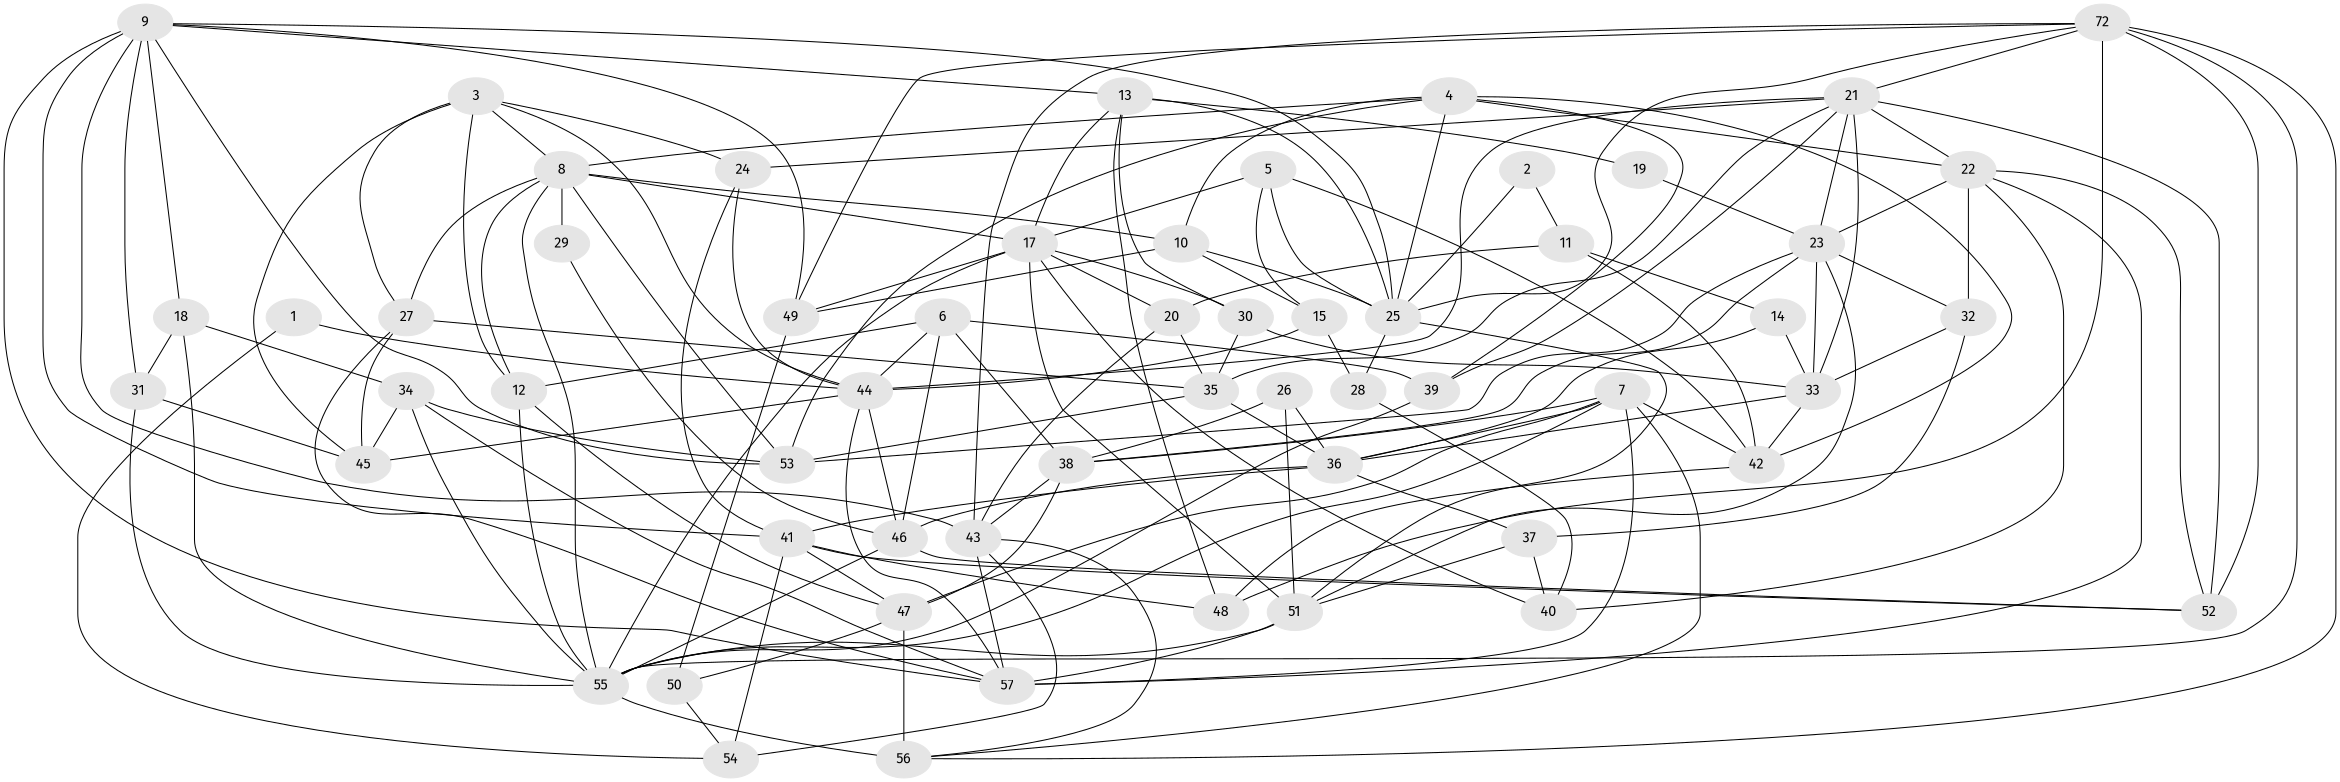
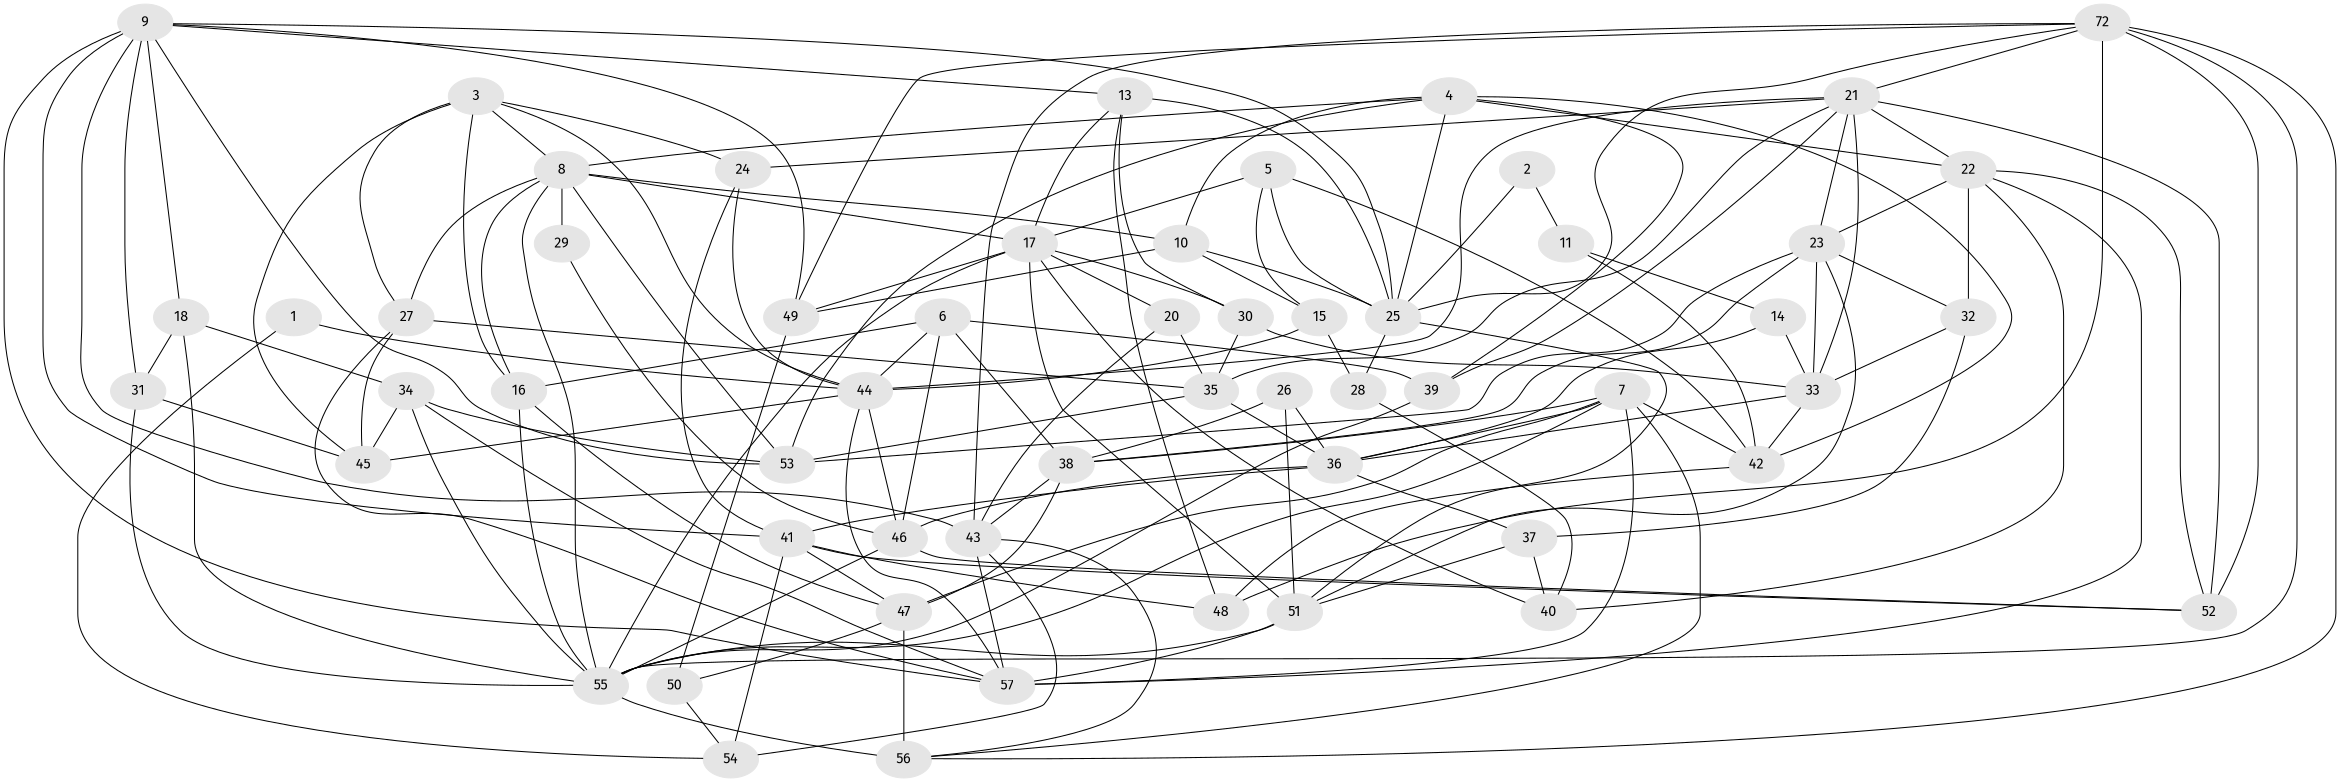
node "19": removed
edge "11" -- "20": removed
node "12": label "12" -> "16"
